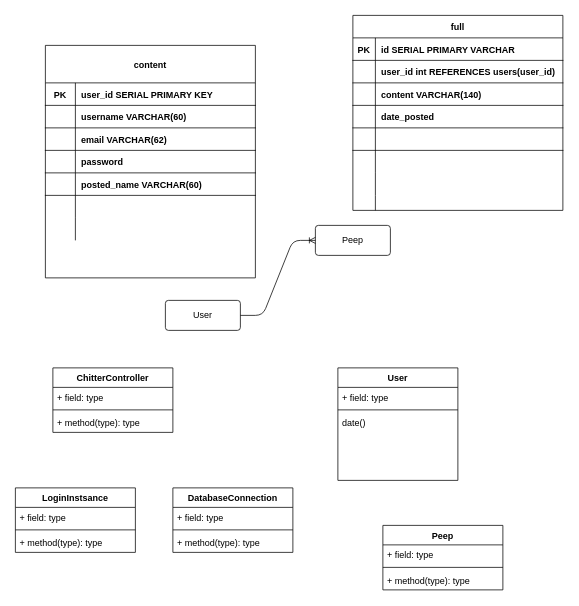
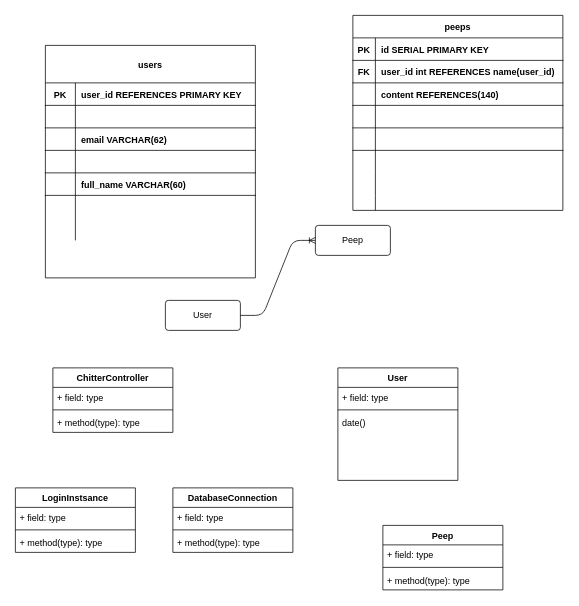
node "full": label "full" -> "peeps"
node "id SERIAL PRIMARY VARCHAR": label "id SERIAL PRIMARY VARCHAR" -> "id SERIAL PRIMARY KEY"
node "content": label "content" -> "users"
node "FK": added
node "user_id int REFERENCES users(user_id)": label "user_id int REFERENCES users(user_id)" -> "user_id int REFERENCES name(user_id)"
node "user_id SERIAL PRIMARY KEY": label "user_id SERIAL PRIMARY KEY" -> "user_id REFERENCES PRIMARY KEY"
node "content VARCHAR(140)": label "content VARCHAR(140)" -> "content REFERENCES(140)"
node "username VARCHAR(60)": removed
node "date_posted": removed
node "password": removed
node "posted_name VARCHAR(60)": label "posted_name VARCHAR(60)" -> "full_name VARCHAR(60)"
